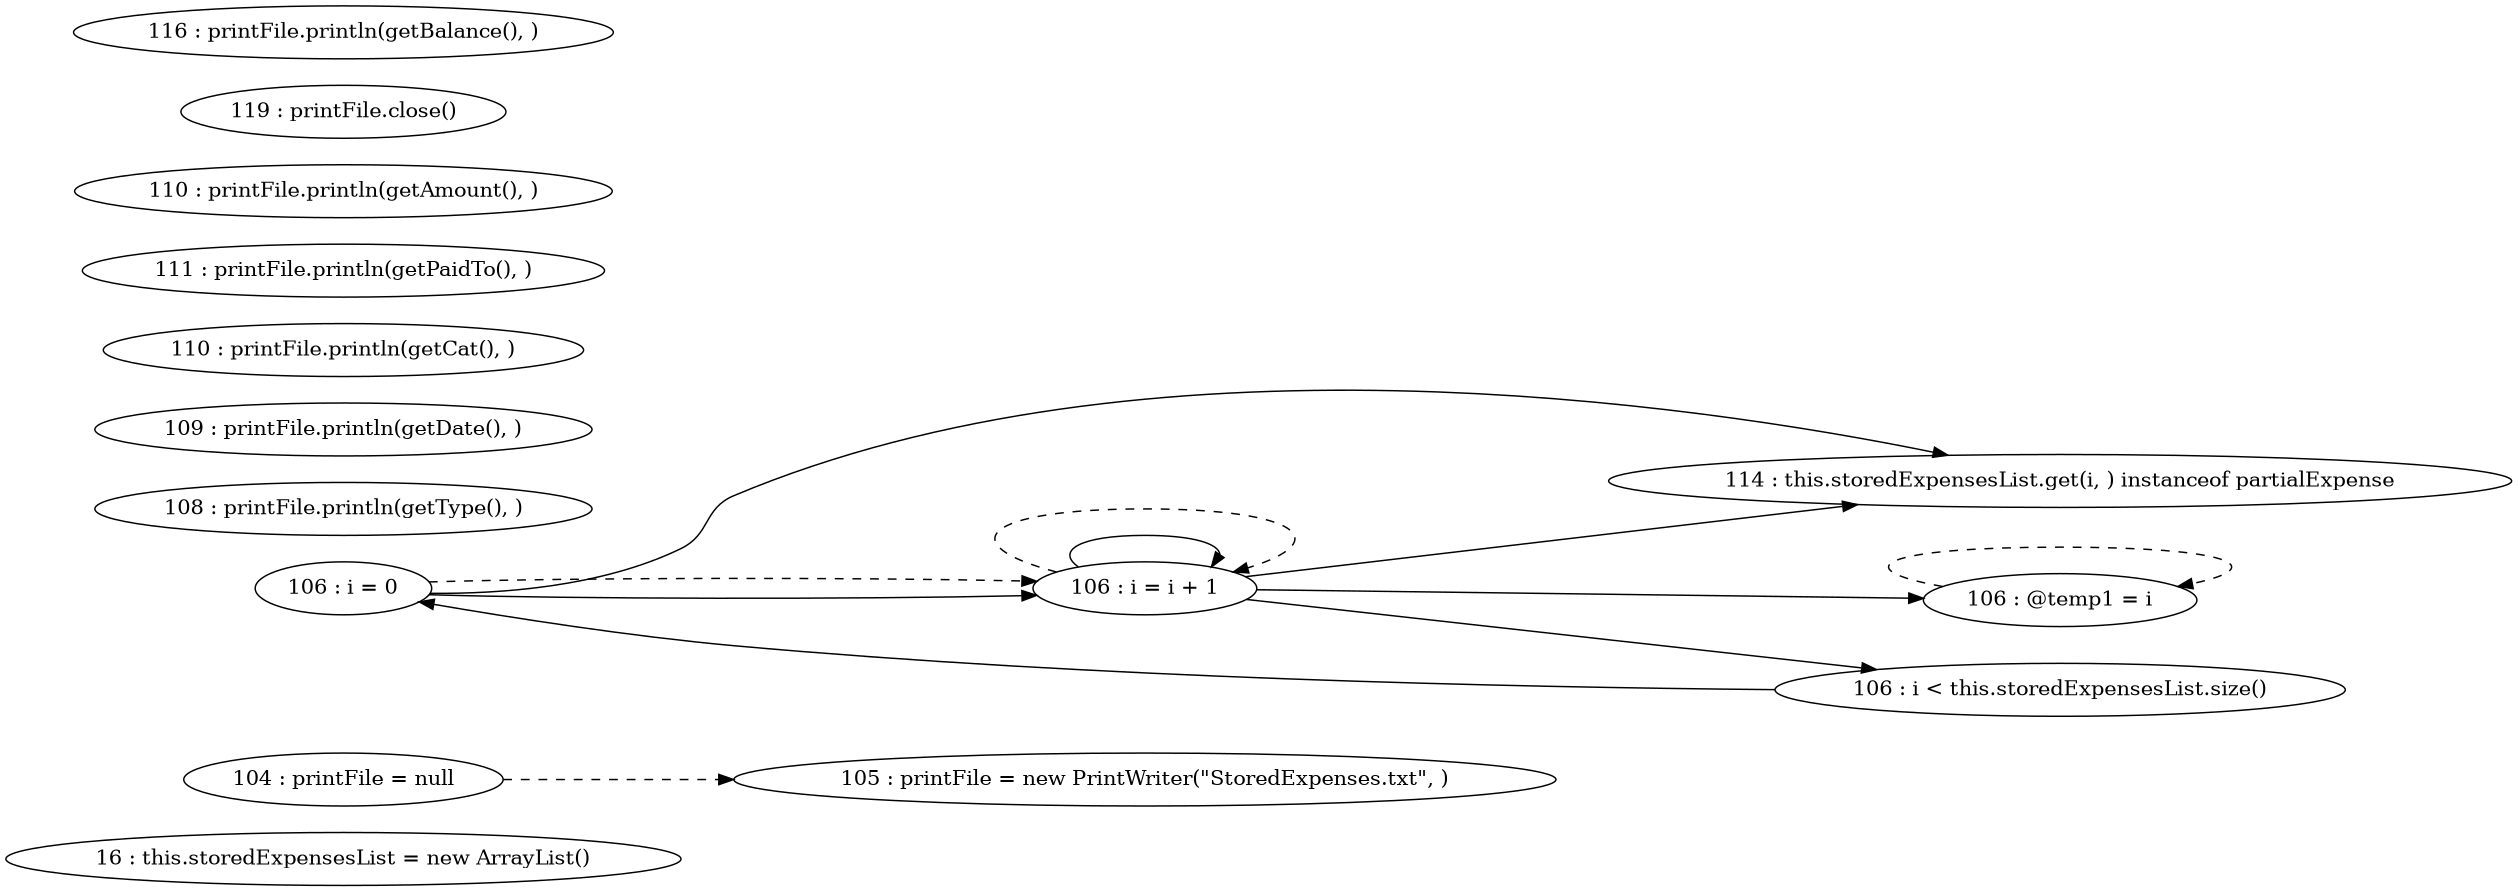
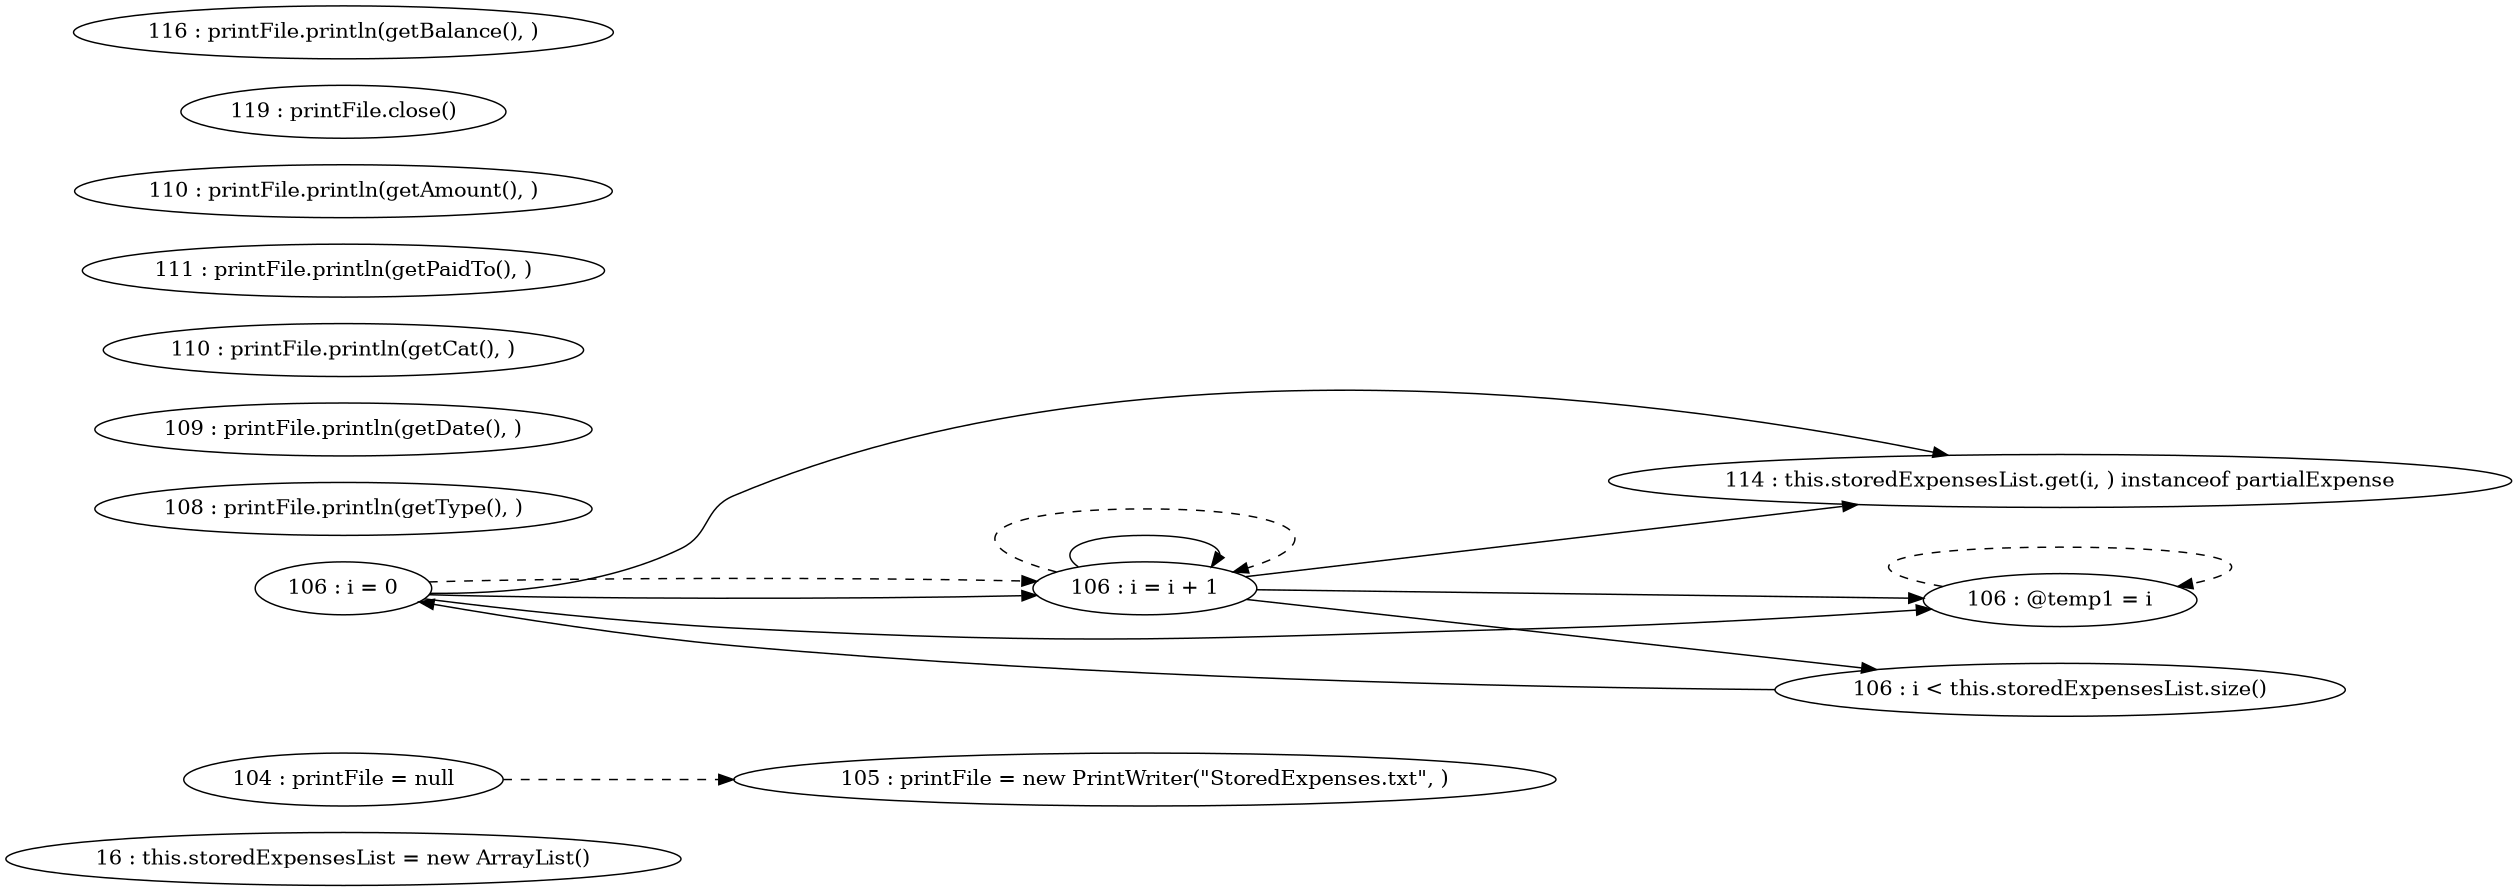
edge "106 : i = 0" -> "106 : @temp1 = i": added
